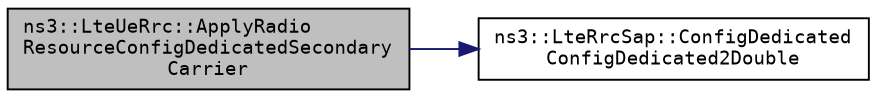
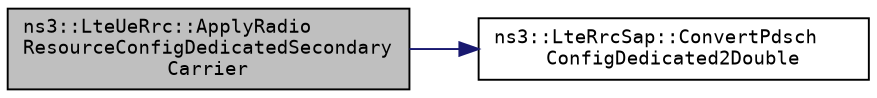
node "ns3::LteRrcSap::ConfigDedicated ConfigDedicated2Double": label "ns3::LteRrcSap::ConfigDedicated ConfigDedicated2Double" -> "ns3::LteRrcSap::ConvertPdsch ConfigDedicated2Double"
